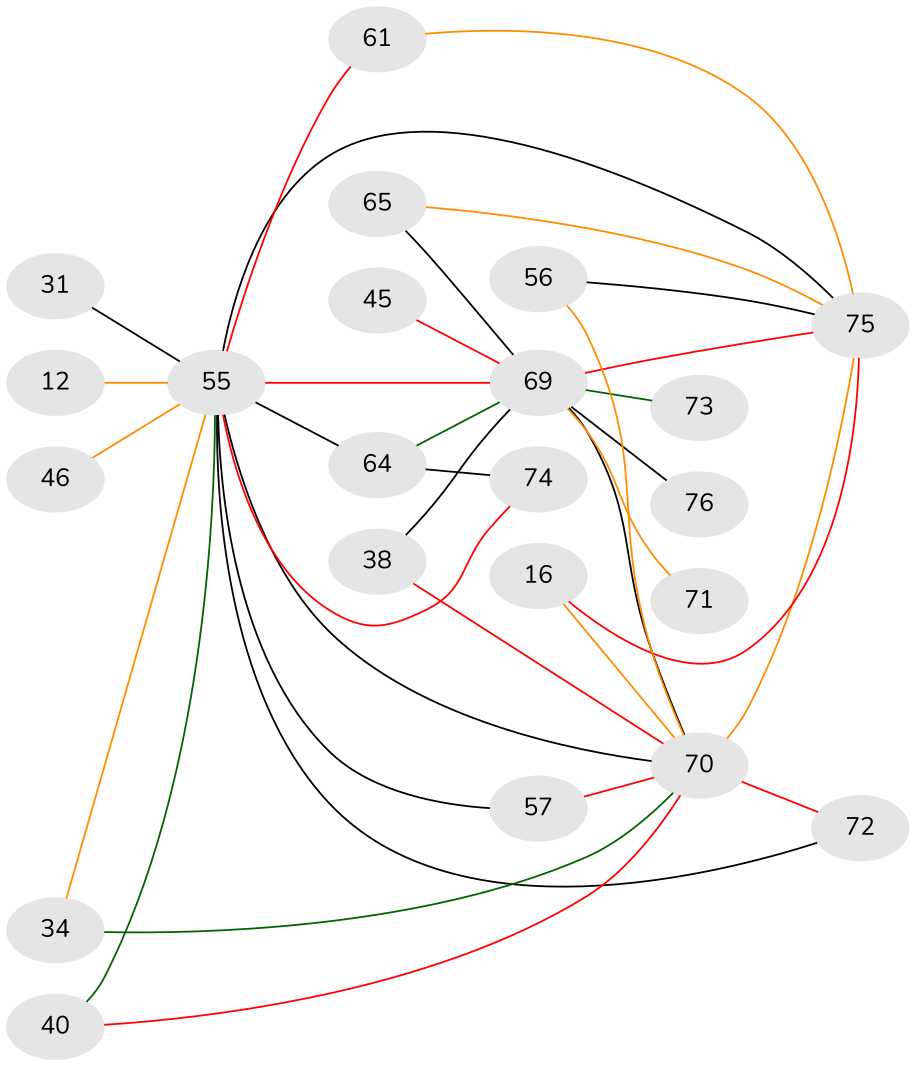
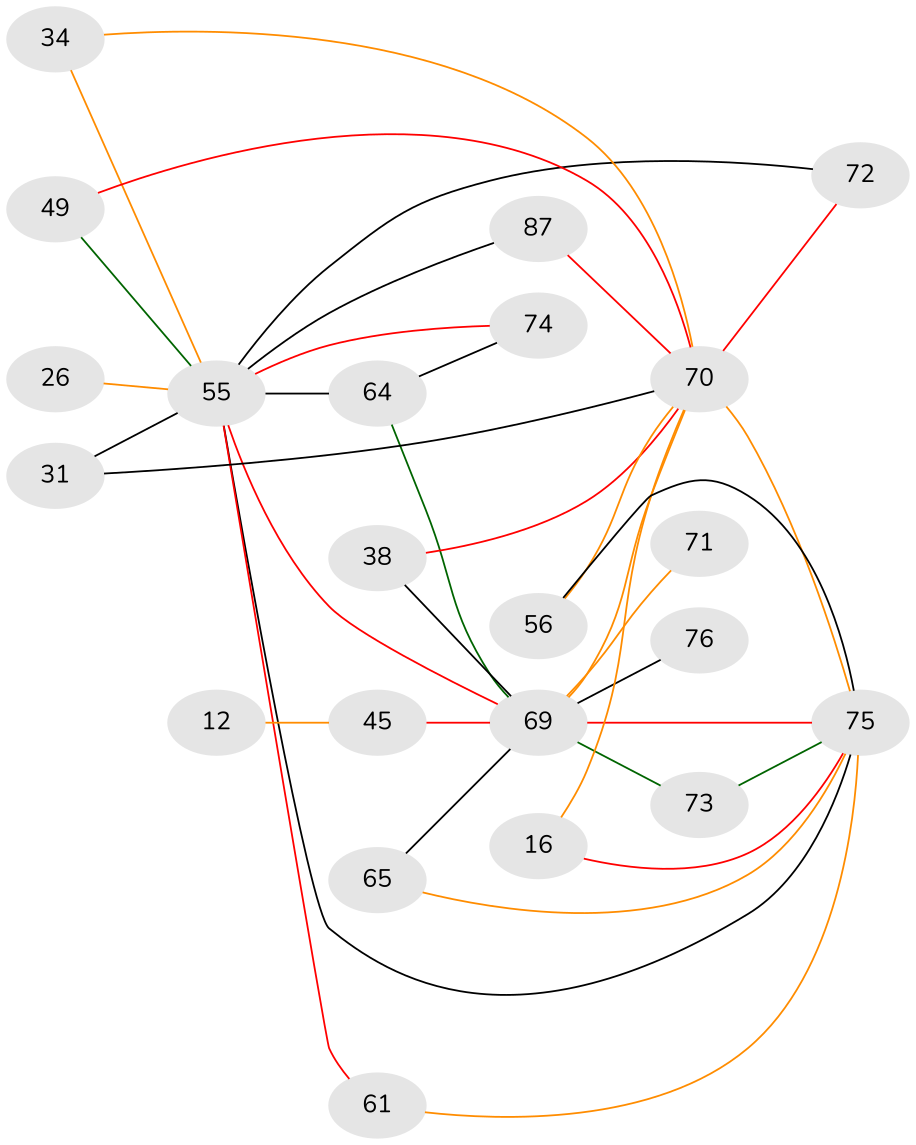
edge "12" -- "55": now "12" -- "45"
node "46": label "46" -> "26"
edge "69" -- "70": color black -> darkorange
edge "55" -- "70": now "31" -- "70"
edge "75" -- "73": added
node "57": label "57" -> "87"
edge "70" -- "34": color darkgreen -> darkorange
node "40": label "40" -> "49"
